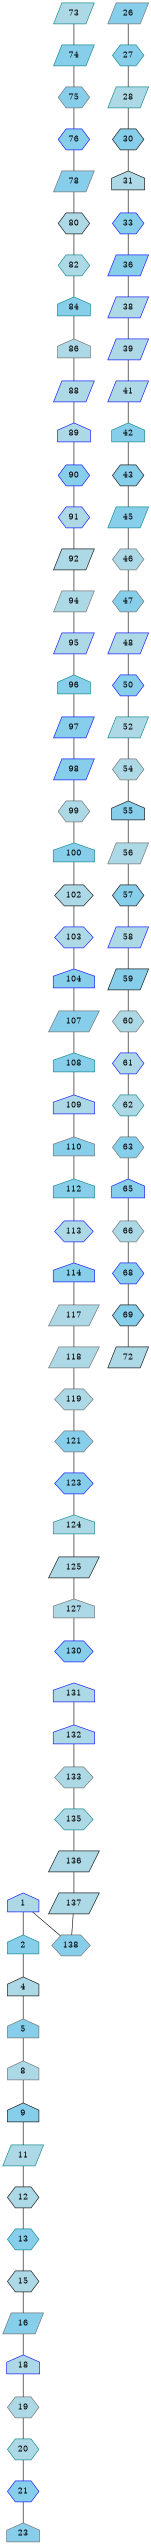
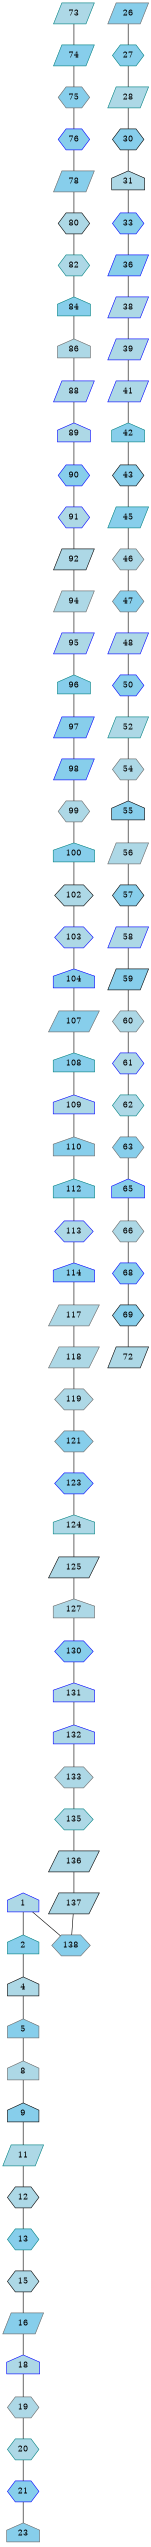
edge "130" -- "131": added
